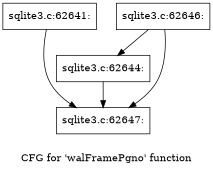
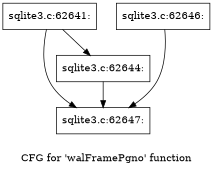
edge "sqlite3.c:62646:" -> "sqlite3.c:62644:": now "sqlite3.c:62641:" -> "sqlite3.c:62644:"
